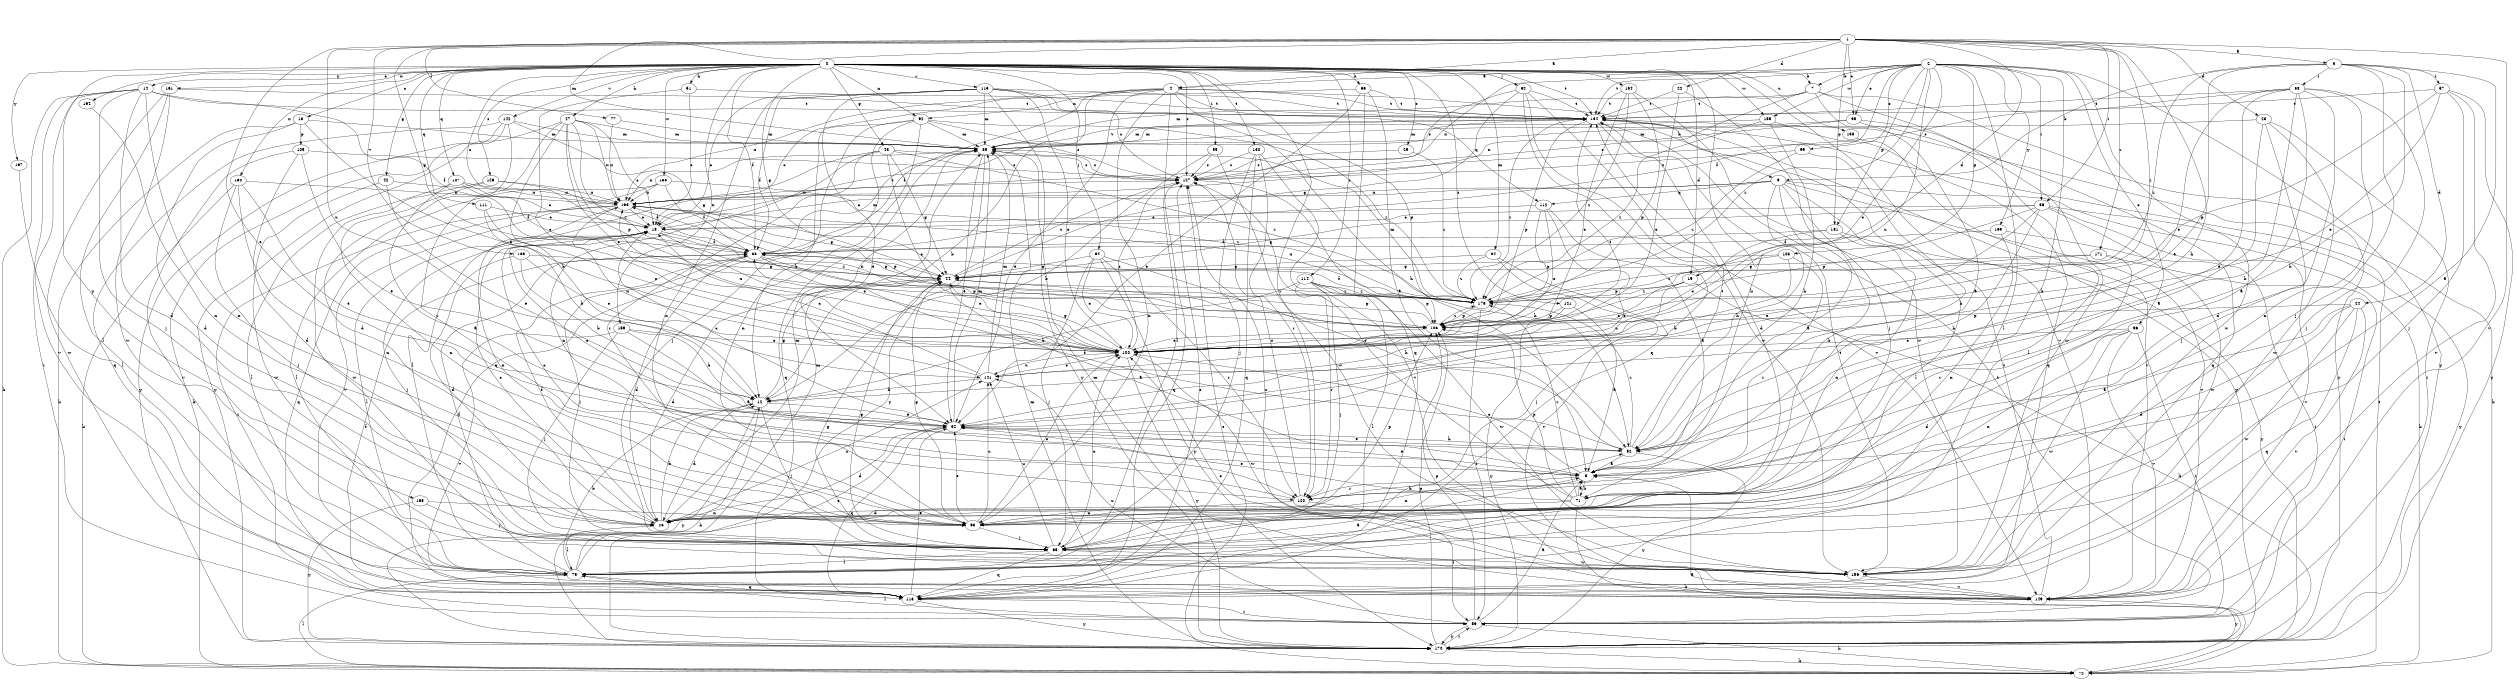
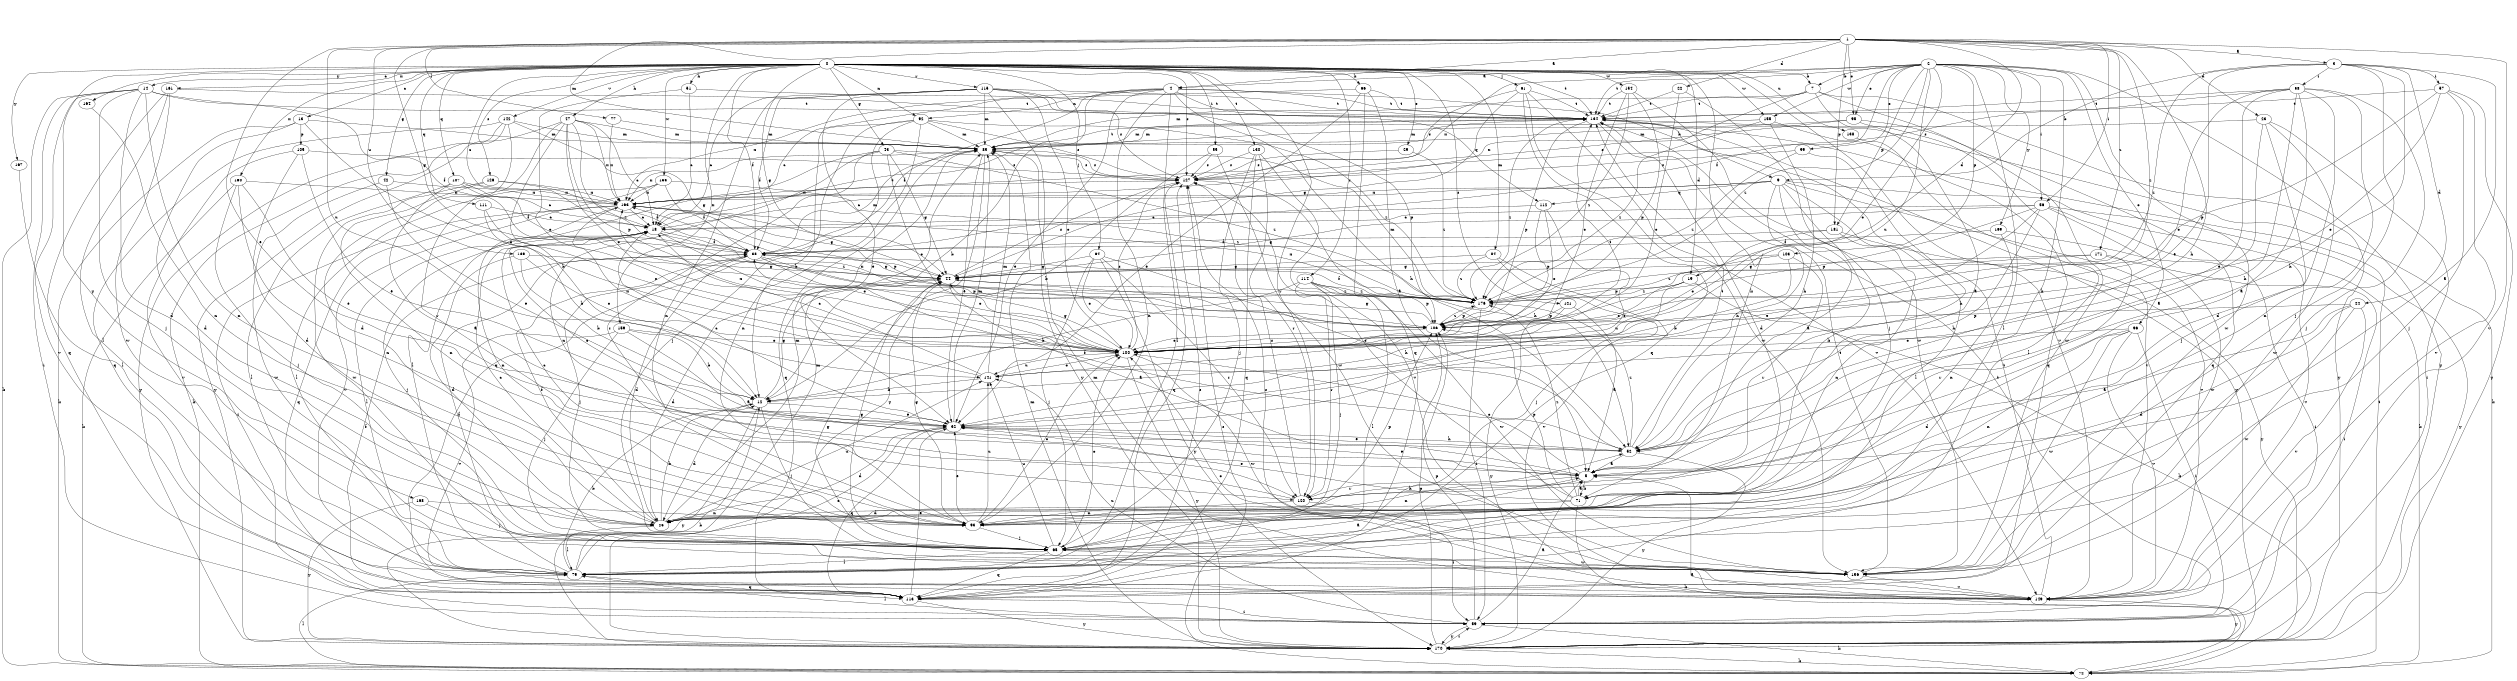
node "62": label "62" -> "61"
edge "1" -> "139": label "v" -> "u"
edge "112" -> "5": removed, label "a"
edge "161" -> "113": label "w" -> "q"
edge "24" -> "113": removed, label "q"
